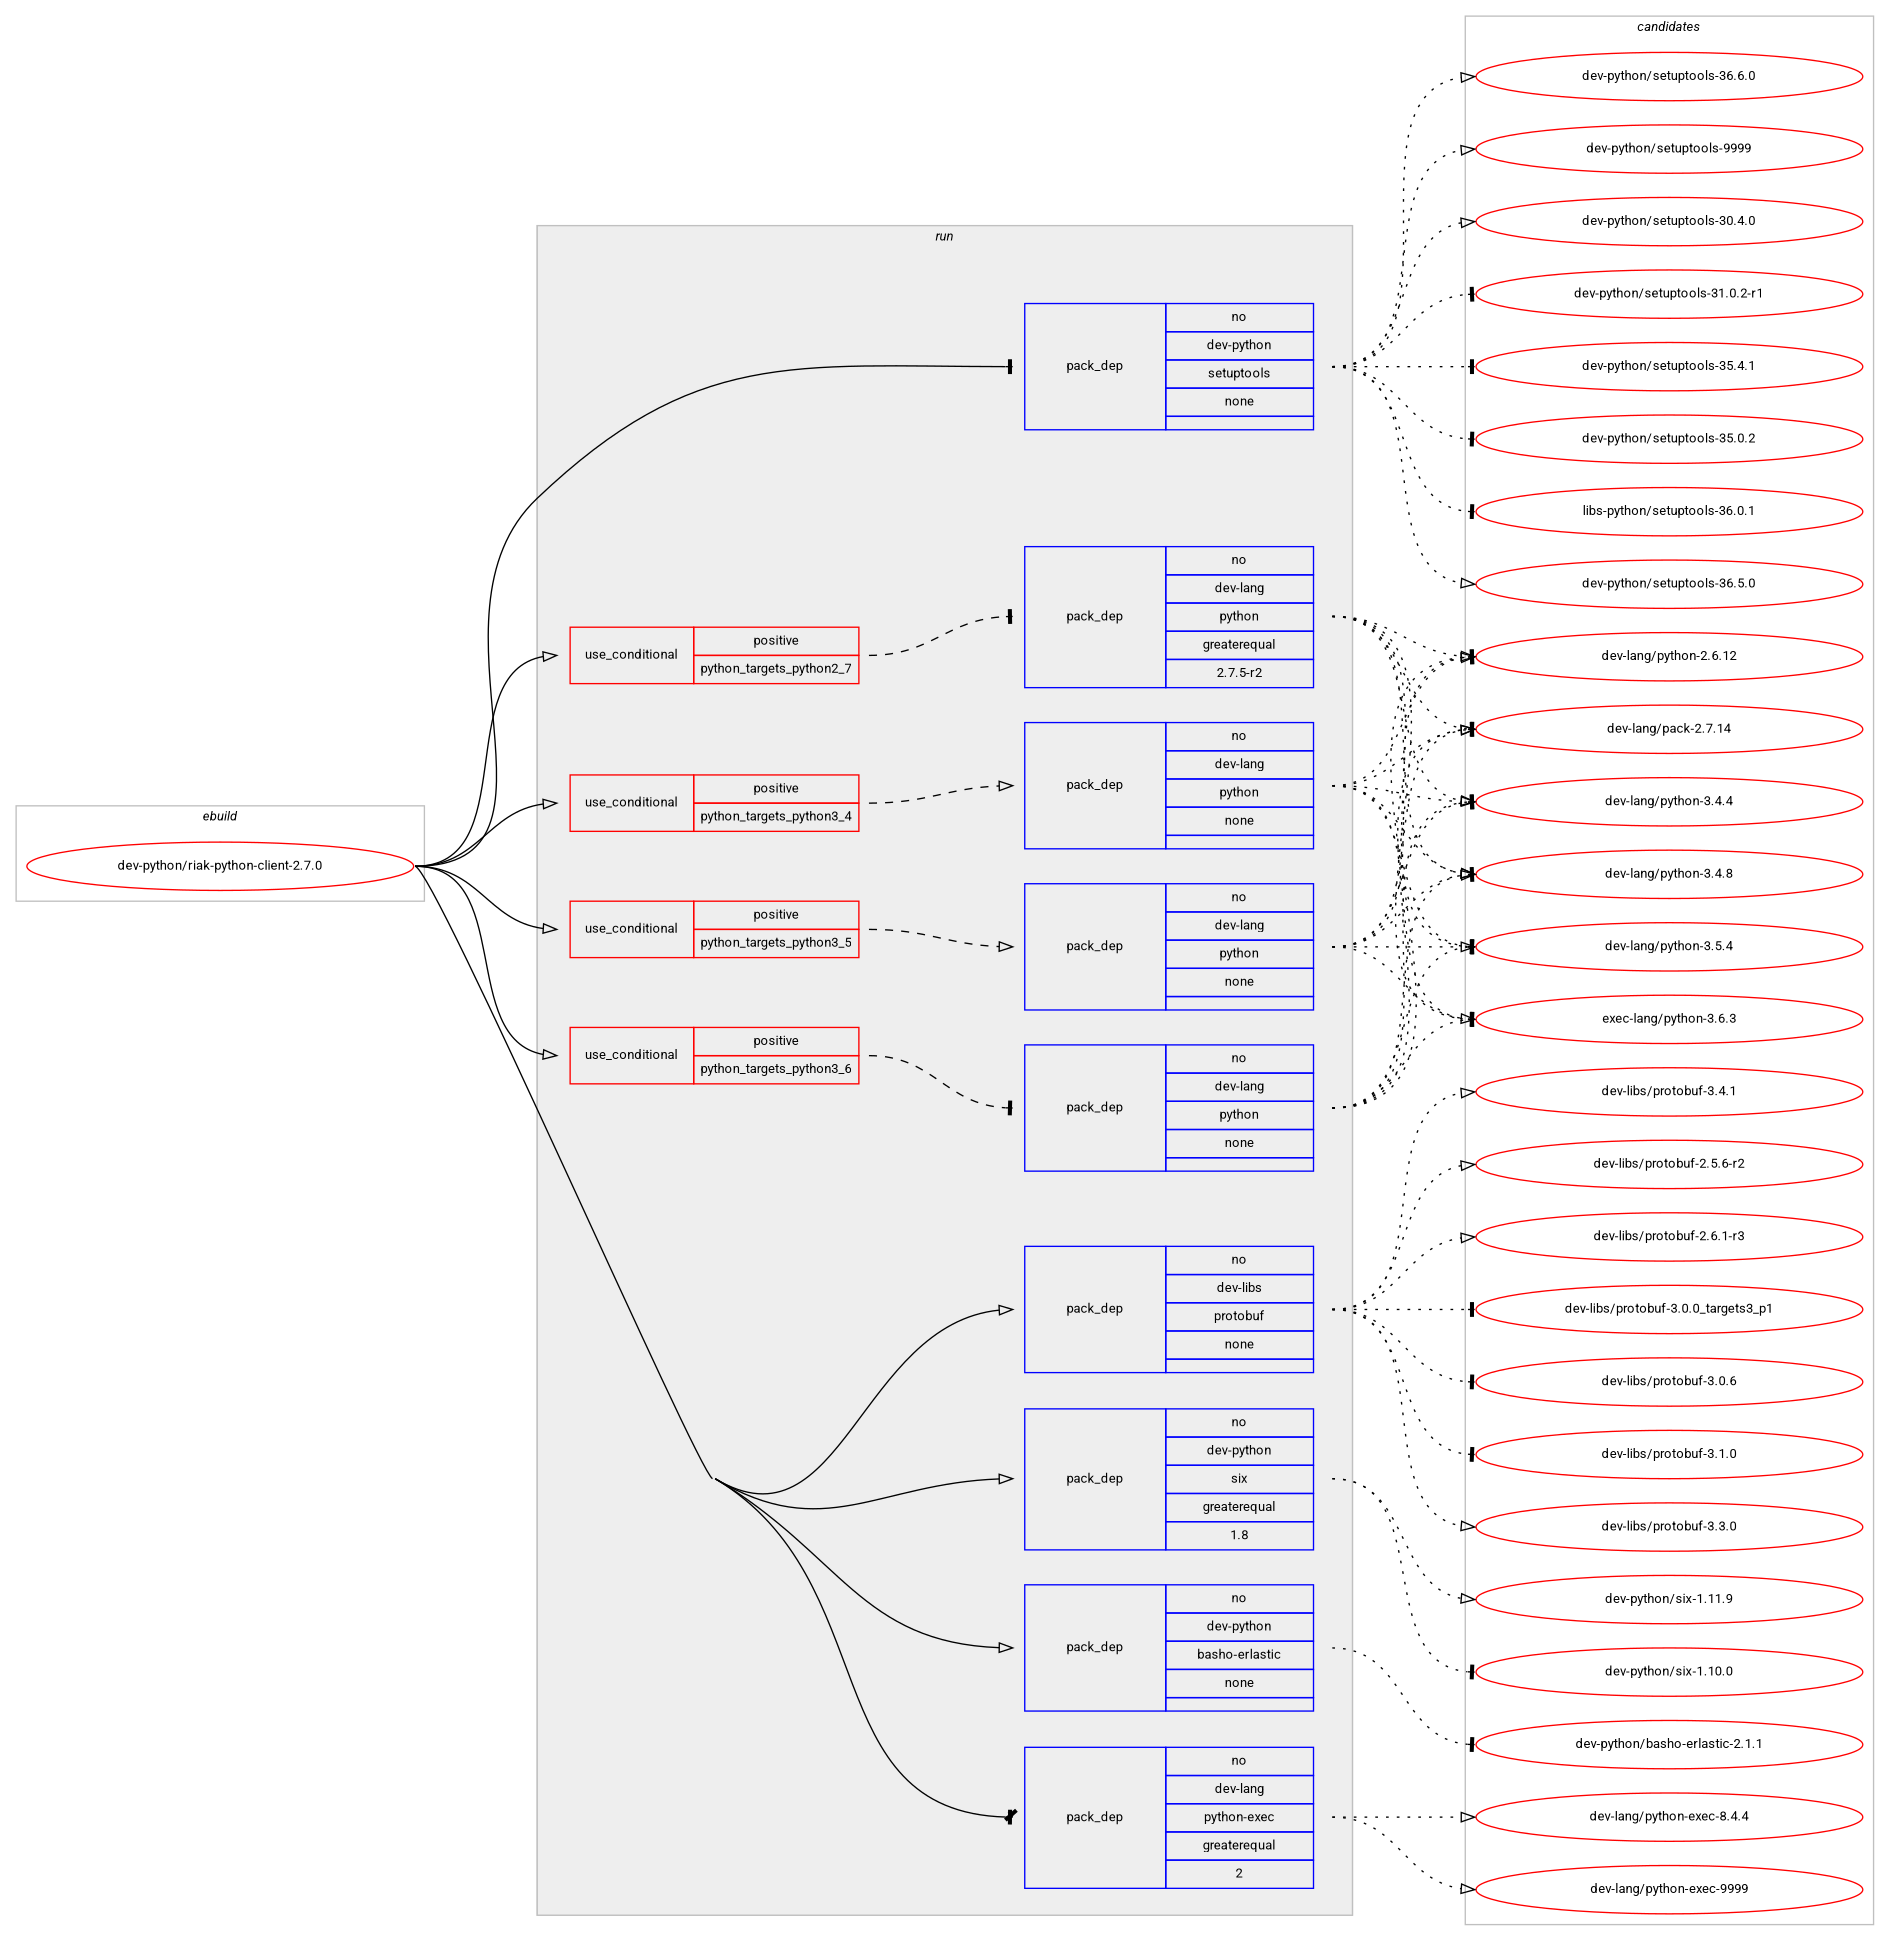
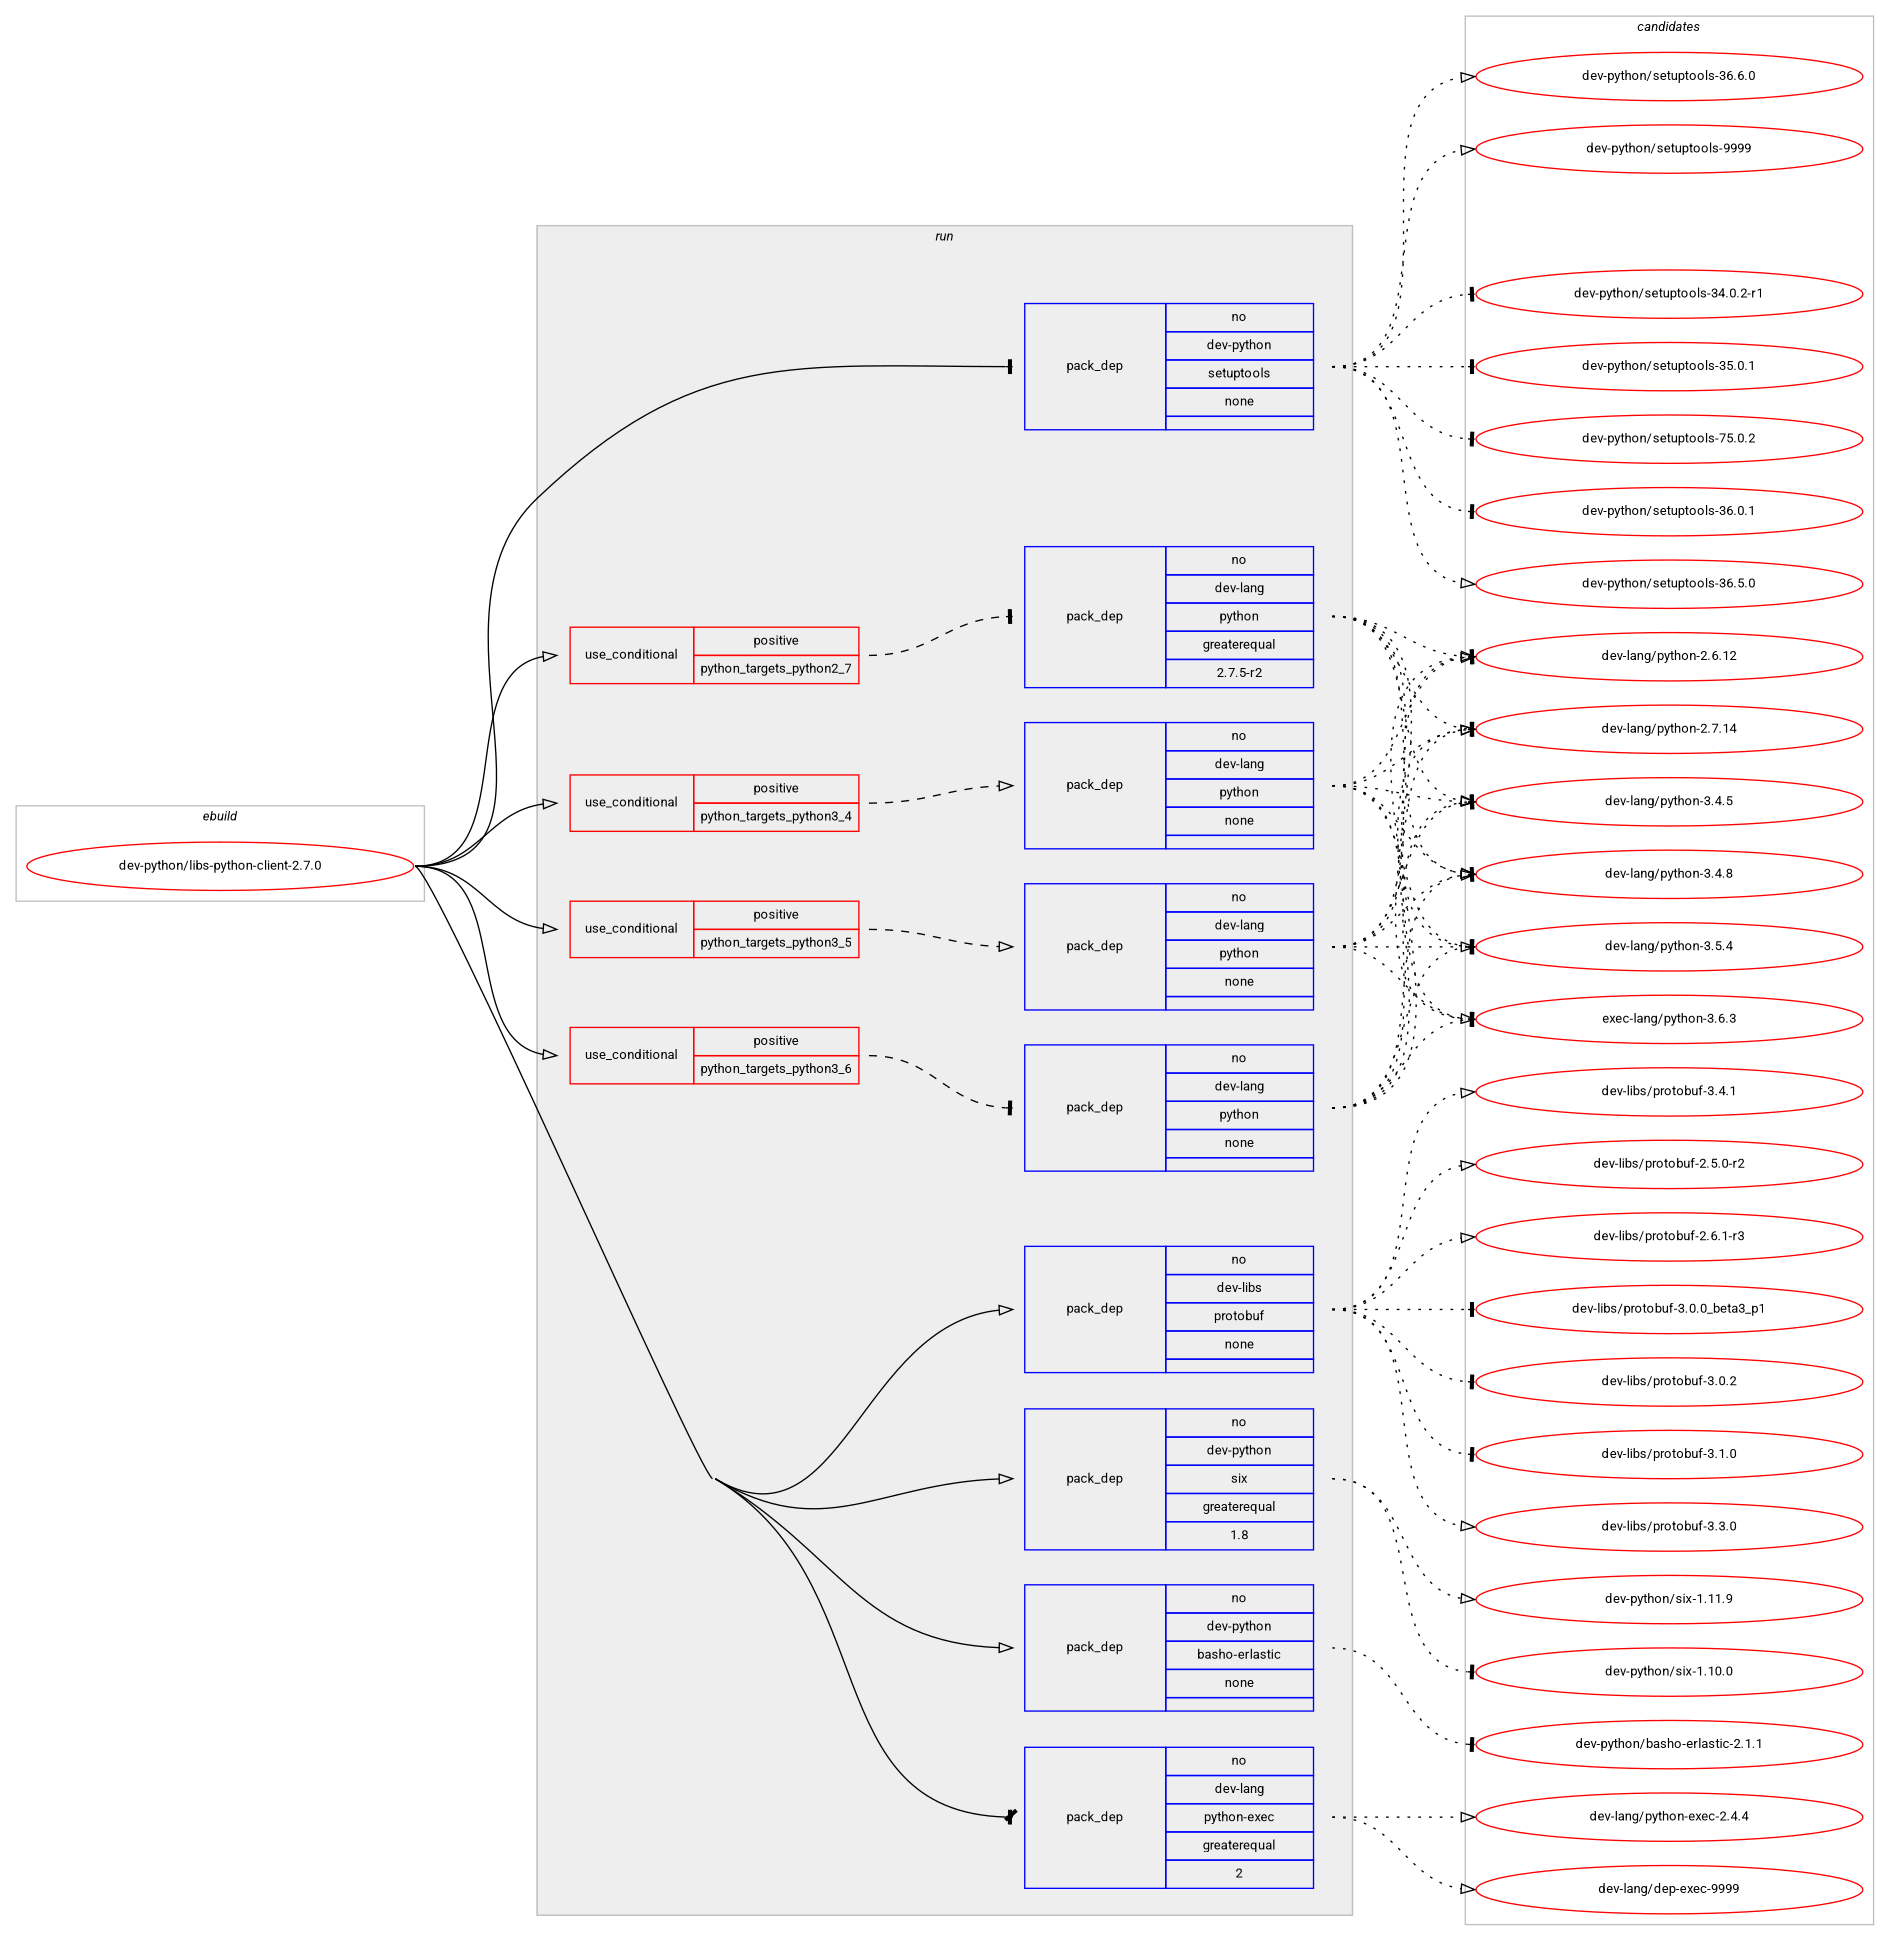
node "dev-python/setuptools-30.4.0": removed
node "dev-python/setuptools-31.0.2-r1": label "dev-python/setuptools-31.0.2-r1" -> "dev-python/setuptools-34.0.2-r1"
node "dev-python/setuptools-35.4.1": label "dev-python/setuptools-35.4.1" -> "dev-python/setuptools-35.0.1"
node "dev-python/setuptools-35.0.2": label "dev-python/setuptools-35.0.2" -> "dev-python/setuptools-75.0.2"
node "libs-python/setuptools-36.0.1": label "libs-python/setuptools-36.0.1" -> "dev-python/setuptools-36.0.1"
node "dev-lang/pack-2.7.14": label "dev-lang/pack-2.7.14" -> "dev-lang/python-2.7.14"
node "dev-lang/python-3.4.4": label "dev-lang/python-3.4.4" -> "dev-lang/python-3.4.5"
node "dev-python/riak-python-client-2.7.0": label "dev-python/riak-python-client-2.7.0" -> "dev-python/libs-python-client-2.7.0"
node "dev-libs/protobuf-2.5.6-r2": label "dev-libs/protobuf-2.5.6-r2" -> "dev-libs/protobuf-2.5.0-r2"
node "dev-libs/protobuf-3.0.0_targets3_p1": label "dev-libs/protobuf-3.0.0_targets3_p1" -> "dev-libs/protobuf-3.0.0_beta3_p1"
node "dev-libs/protobuf-3.0.6": label "dev-libs/protobuf-3.0.6" -> "dev-libs/protobuf-3.0.2"
node "dev-lang/python-exec-8.4.4": label "dev-lang/python-exec-8.4.4" -> "dev-lang/python-exec-2.4.4"
node "dev-lang/python-exec-9999": label "dev-lang/python-exec-9999" -> "dev-lang/dep-exec-9999"
